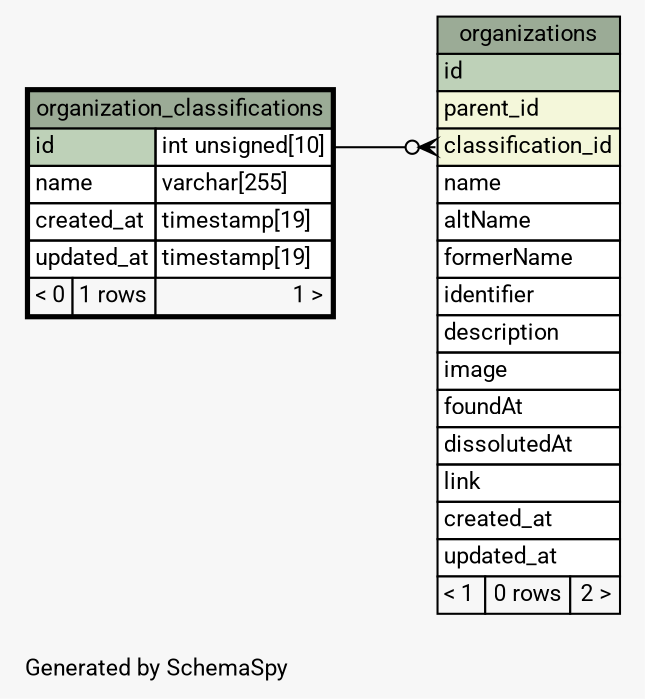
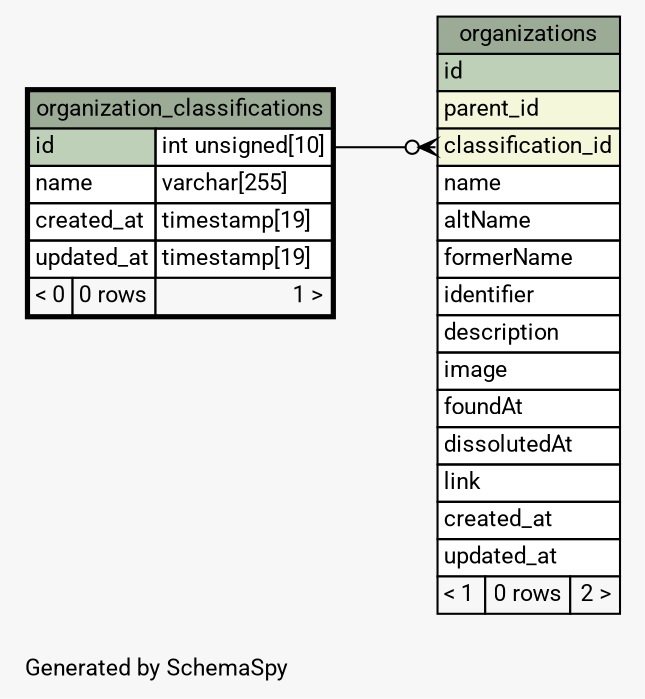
node "organization_classifications": text "1 rows" -> "0 rows"
